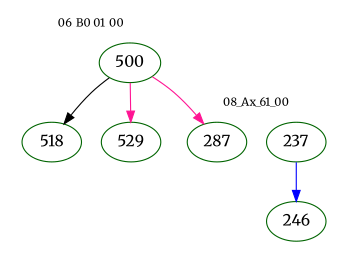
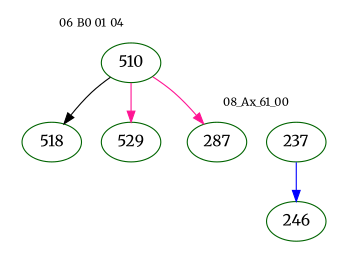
cluster "06_B0_01_00": label "06_B0_01_00" -> "06_B0_01_04"
node "500": label "500" -> "510"
